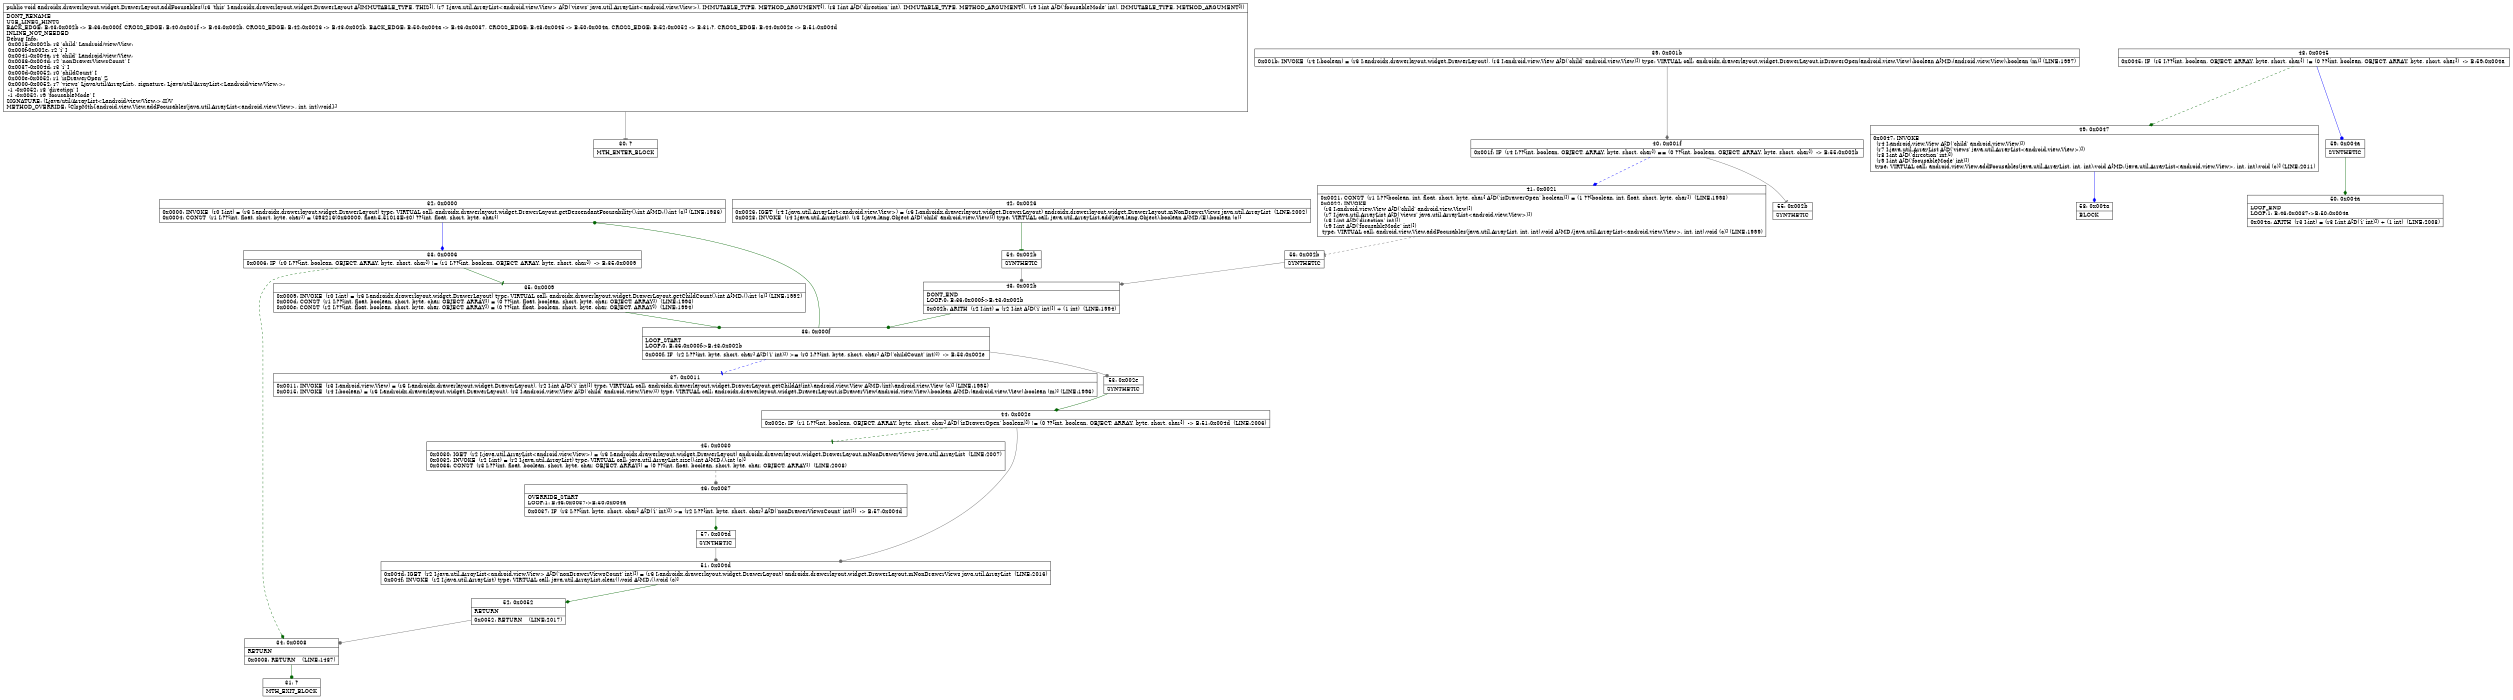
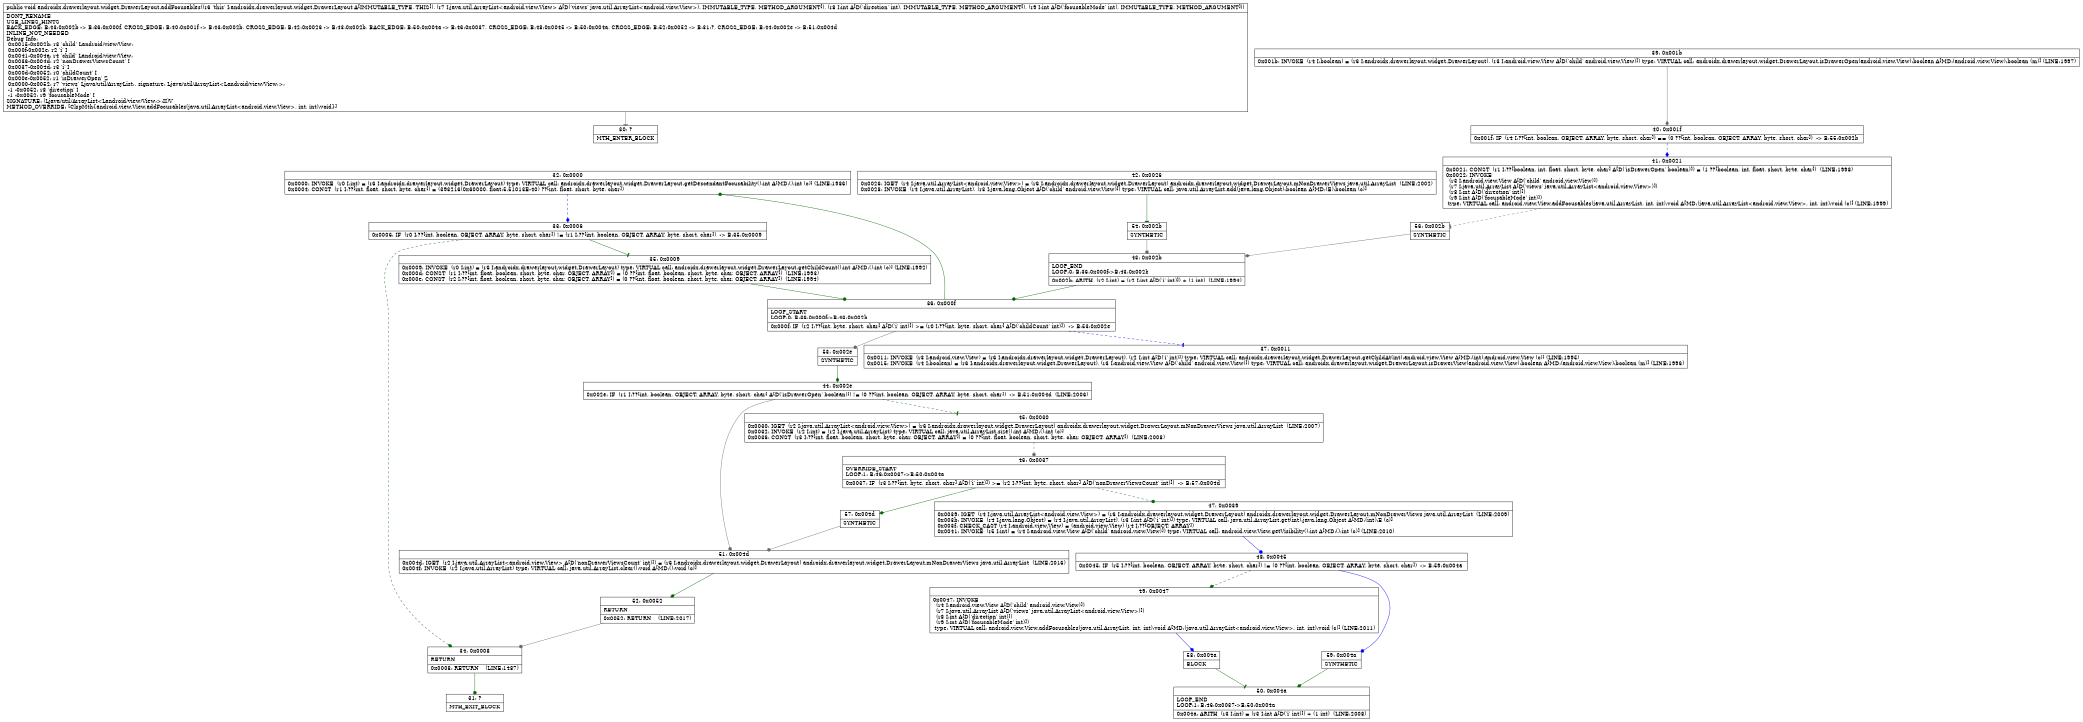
node "55: 0x002b": removed
edge "32: 0x0000" -> "33: 0x0006": style solid -> dashed
node "43: 0x002b": text "DONT_END" -> "LOOP_END"
node "47: 0x0039": added
edge "58: 0x004a" -> "50: 0x004a": added
